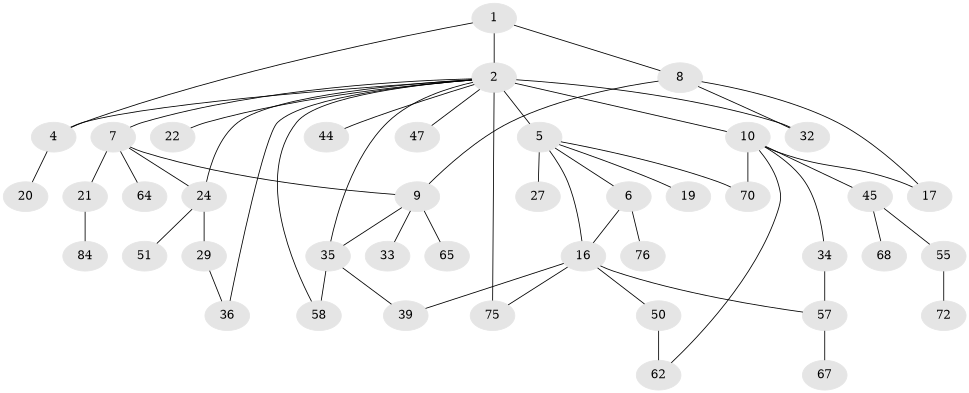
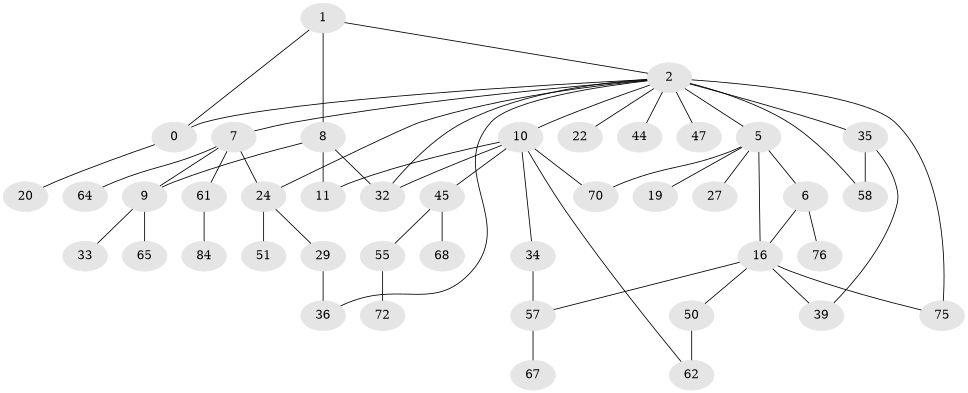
node "4": label "4" -> "0"
edge "10" -- "32": added
node "21": label "21" -> "61"
node "17": label "17" -> "11"
edge "9" -- "35": removed
